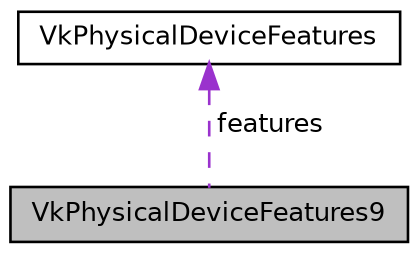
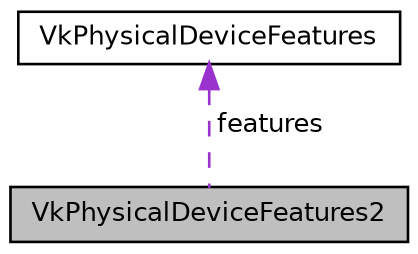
node "VkPhysicalDeviceFeatures9": label "VkPhysicalDeviceFeatures9" -> "VkPhysicalDeviceFeatures2"
